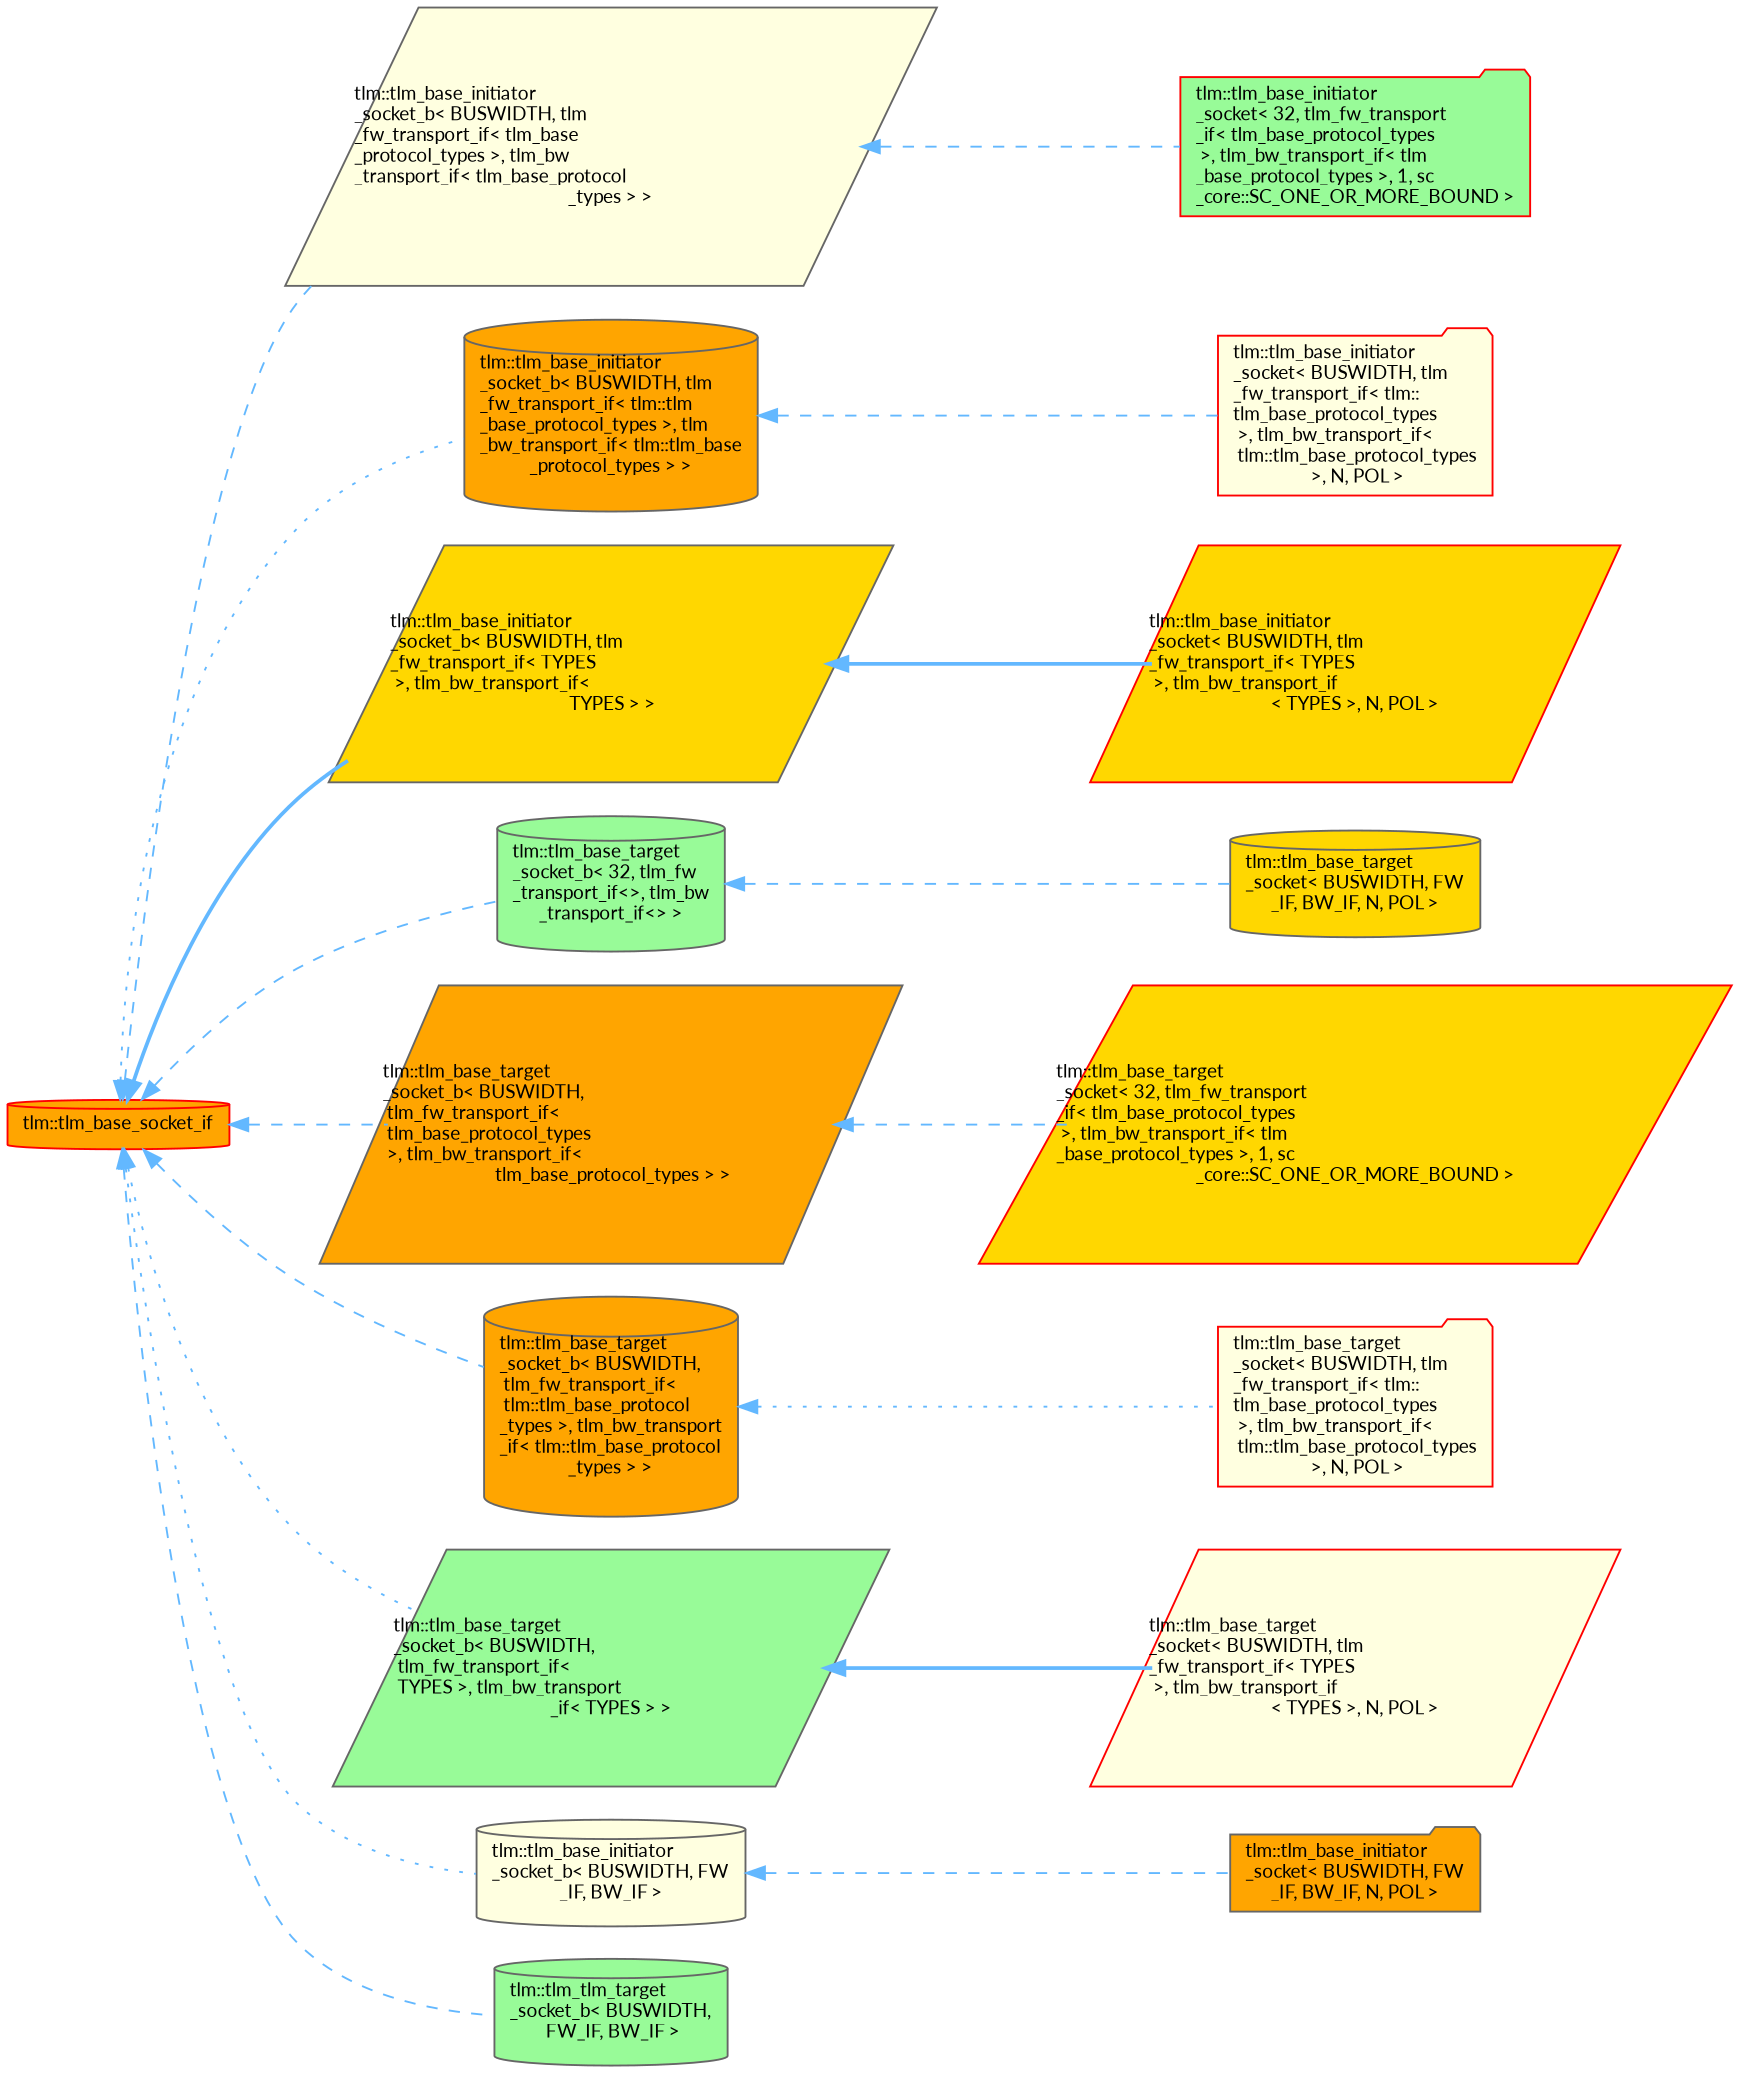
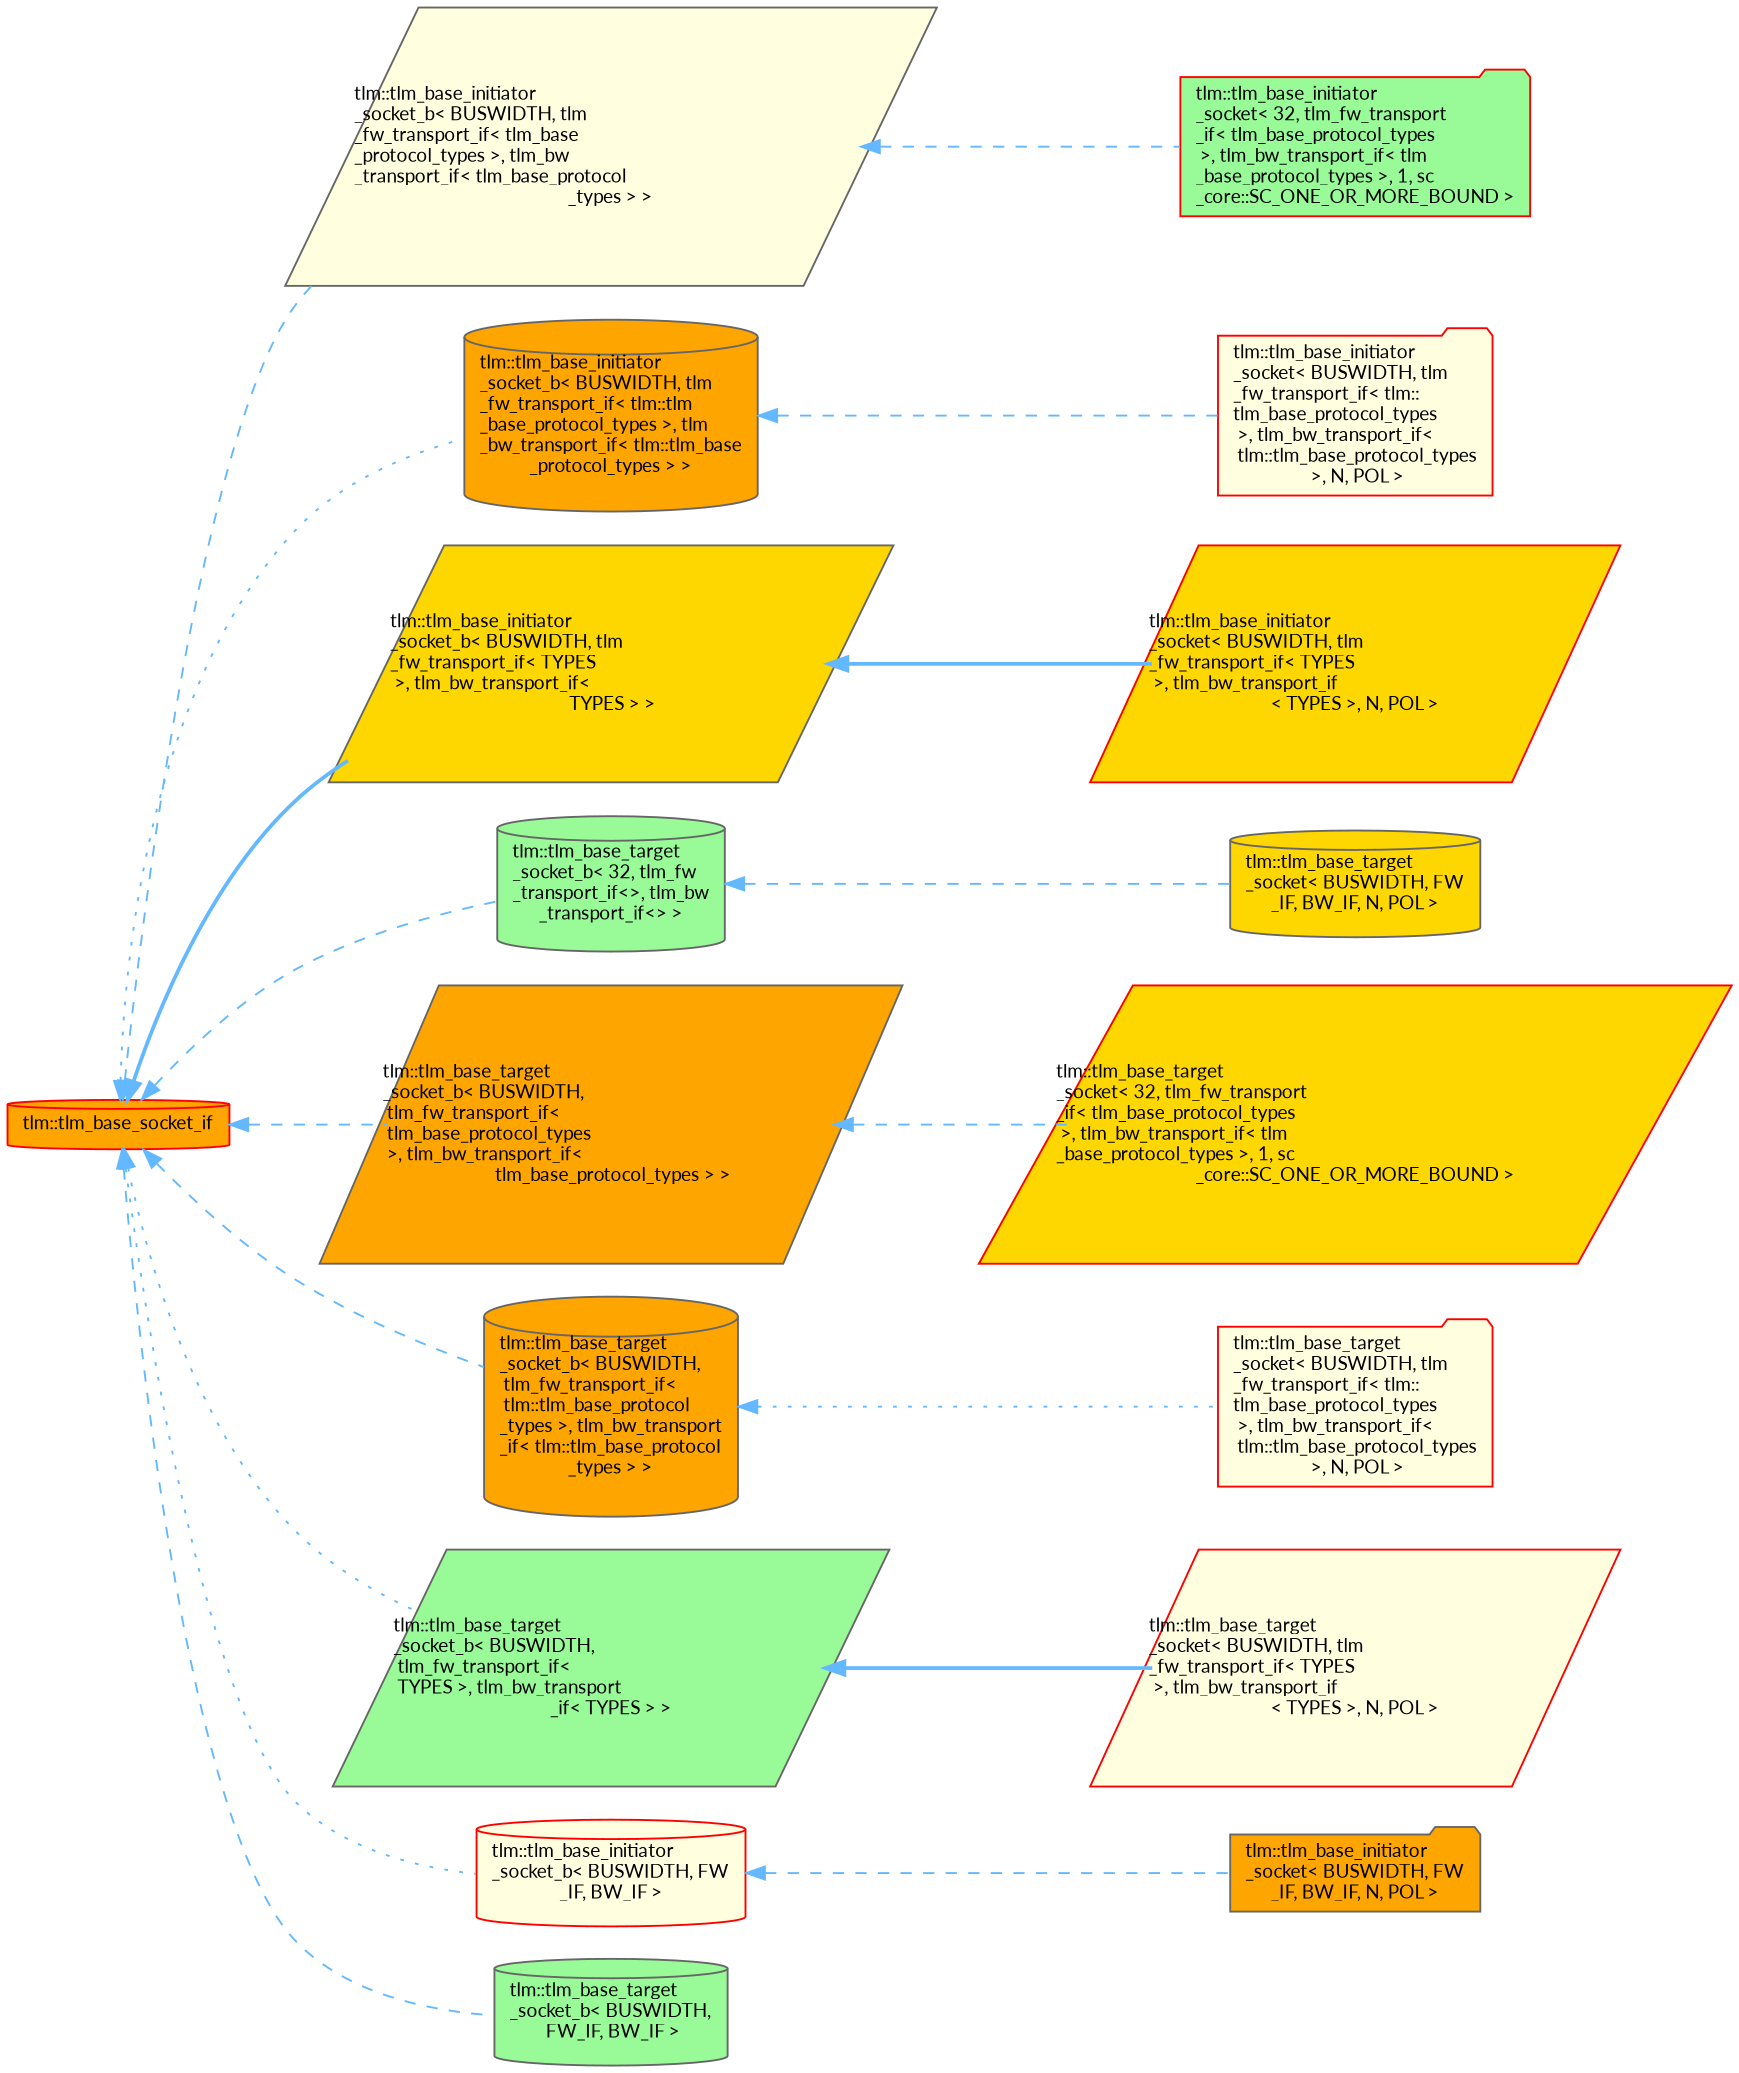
node "tlm::tlm_base_initiator _socket_b< BUSWIDTH, FW _IF, BW_IF >": color gray40 -> red
node "tlm::tlm_tlm_target _socket_b< BUSWIDTH, FW_IF, BW_IF >": label "tlm::tlm_tlm_target _socket_b< BUSWIDTH, FW_IF, BW_IF >" -> "tlm::tlm_base_target _socket_b< BUSWIDTH, FW_IF, BW_IF >"
